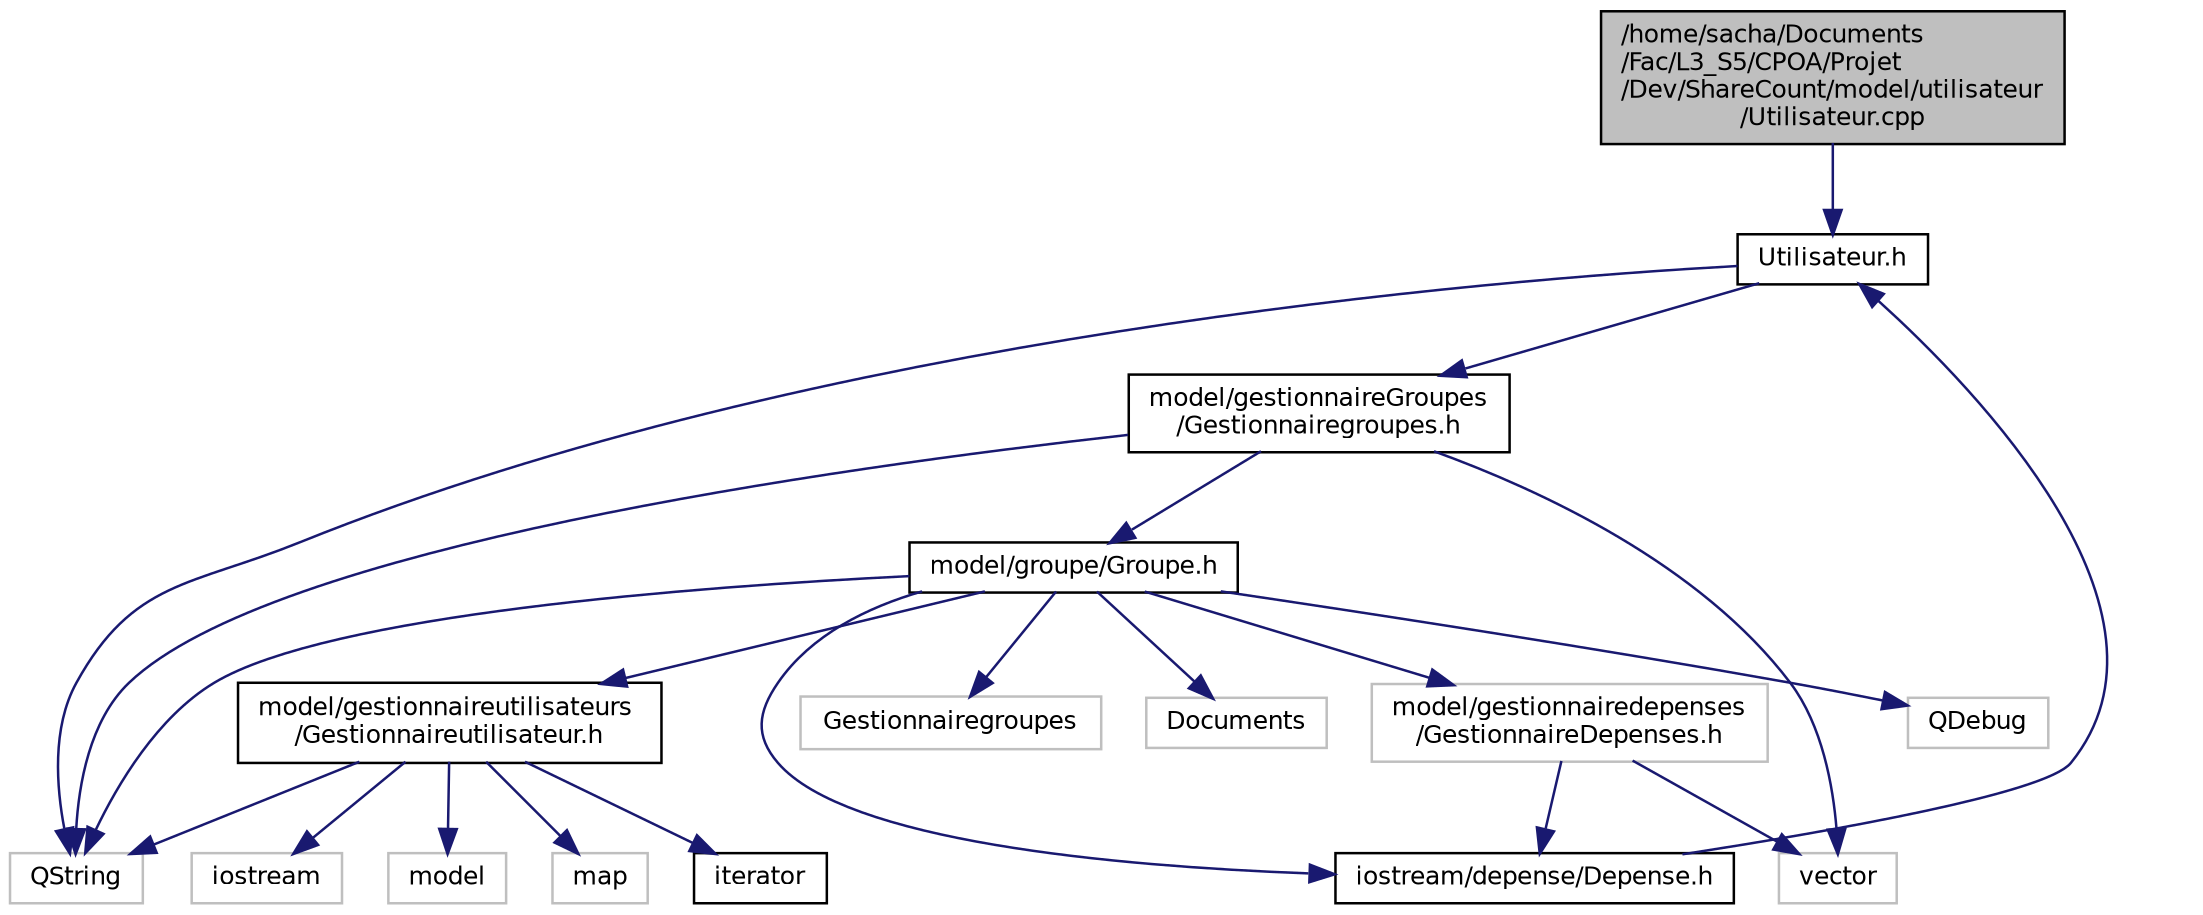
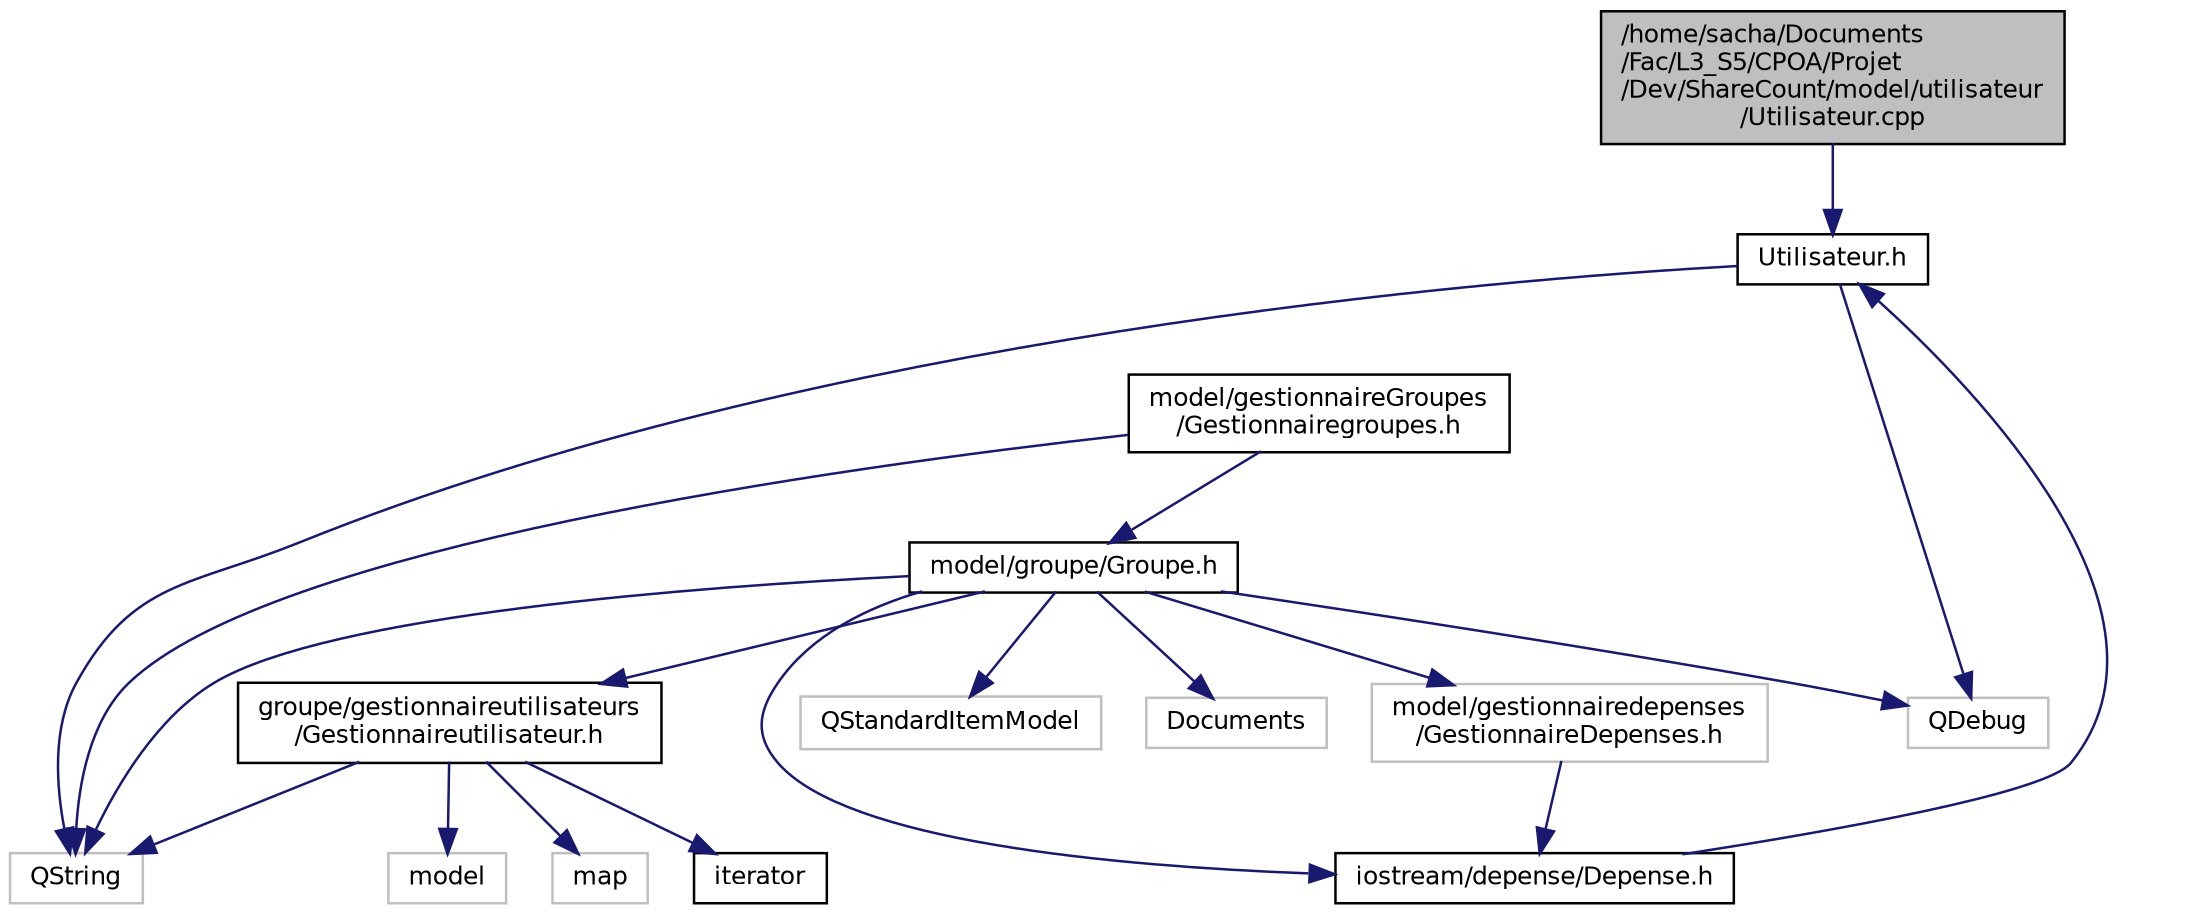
edge "Utilisateur.h" -> "model/gestionnaireGroupes /Gestionnairegroupes.h": now "Utilisateur.h" -> "QDebug"
node "model/gestionnaireutilisateurs /Gestionnaireutilisateur.h": label "model/gestionnaireutilisateurs /Gestionnaireutilisateur.h" -> "groupe/gestionnaireutilisateurs /Gestionnaireutilisateur.h"
node "Gestionnairegroupes": label "Gestionnairegroupes" -> "QStandardItemModel"
node "iostream": removed
node "vector": removed
